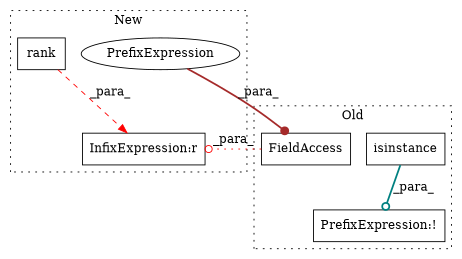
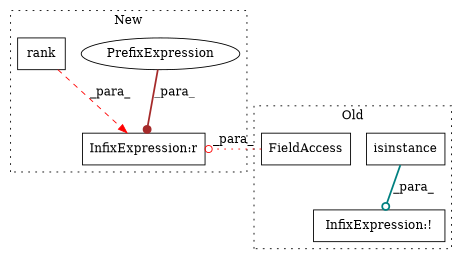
edge "PrefixExpression" -> "FieldAccess": now "PrefixExpression" -> "InfixExpression:r"
node "PrefixExpression:!": label "PrefixExpression:!" -> "InfixExpression:!"
